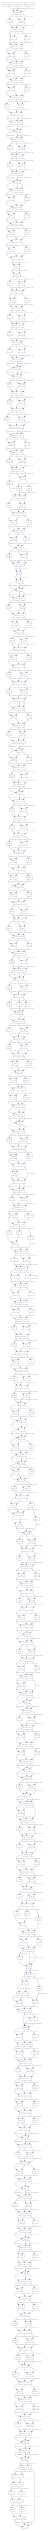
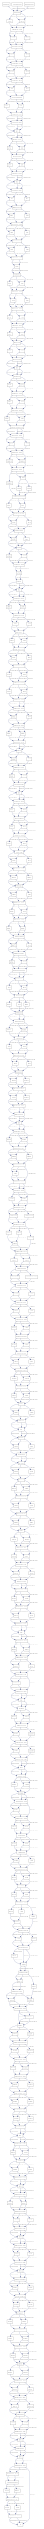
edge "1591T" -> "1598G": now "1592CACCAC" -> "1598G"
